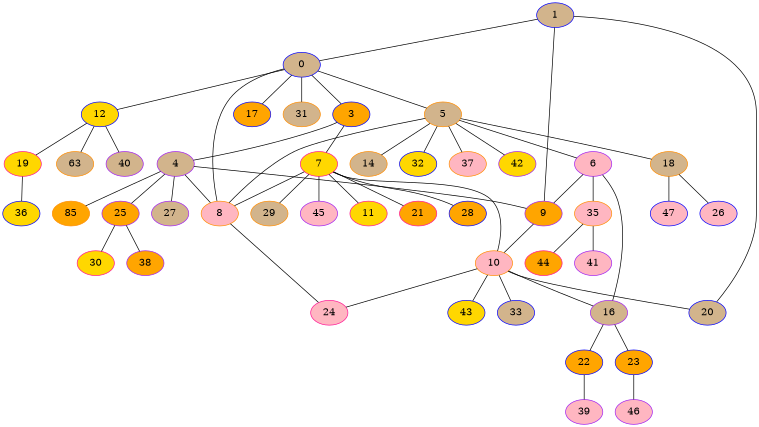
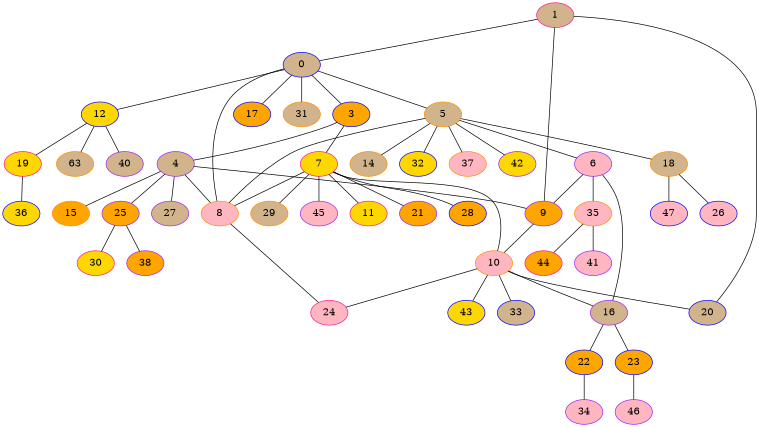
node "1": color blue -> deeppink
node "85": label "85" -> "15"
node "21": color deeppink -> purple
node "39": label "39" -> "34"
